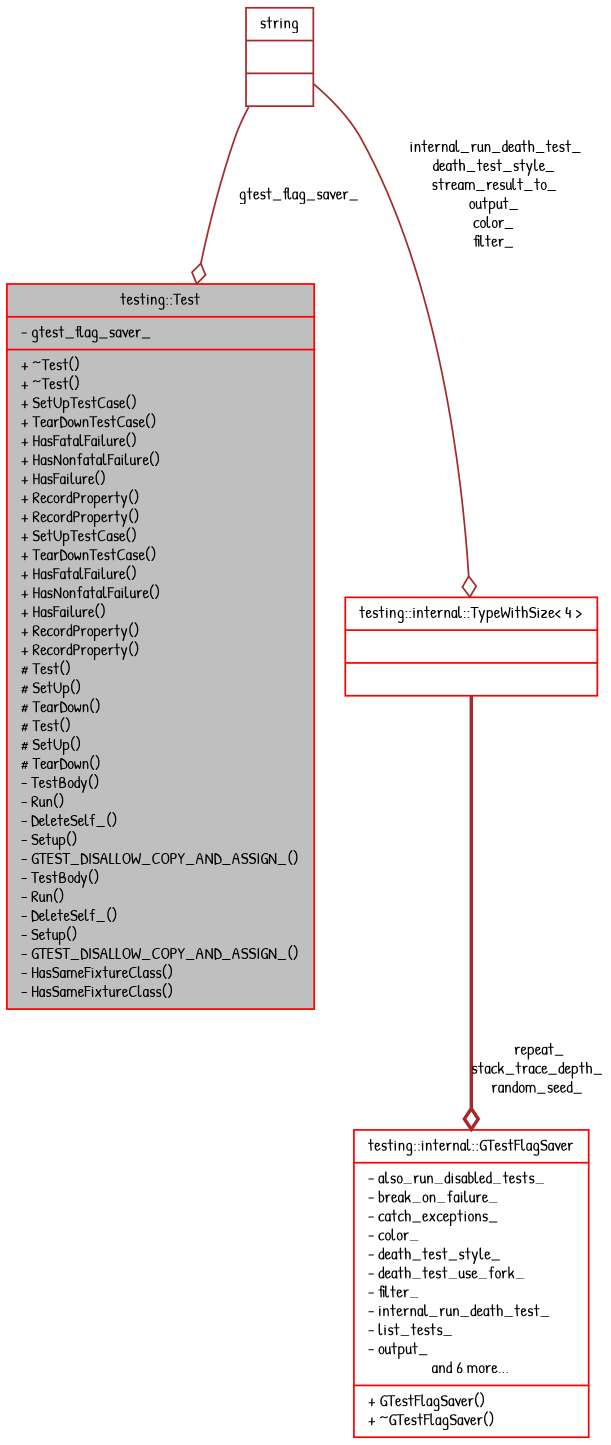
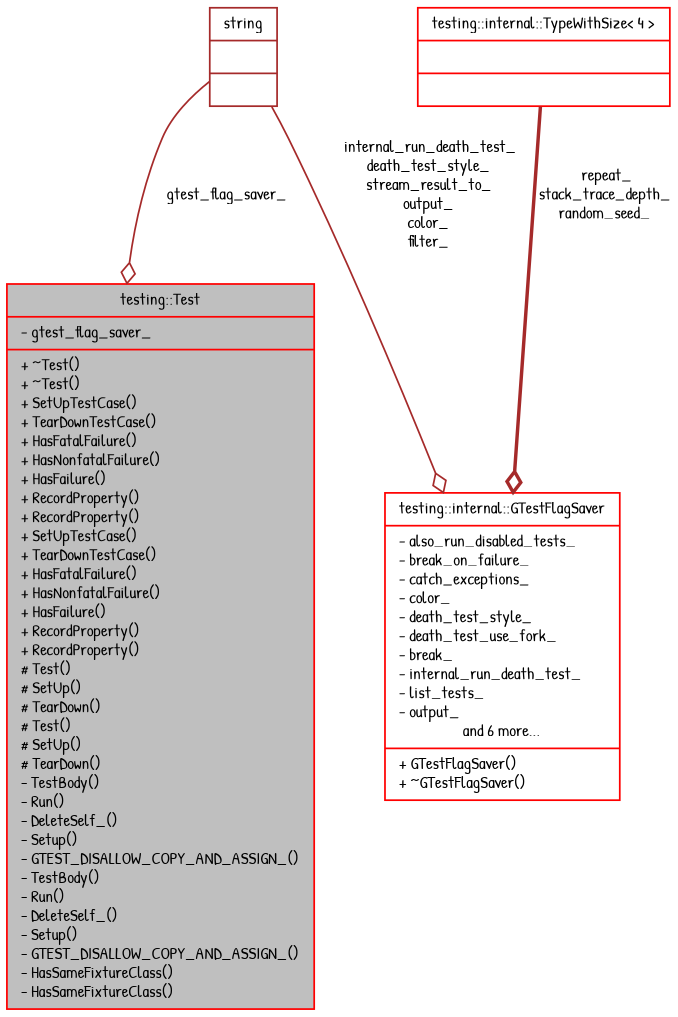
edge "string" -> "testing::internal::TypeWithSize< 4 >": now "string" -> "testing::internal::GTestFlagSaver"
node "testing::internal::GTestFlagSaver": text "- filter_" -> "- break_"
